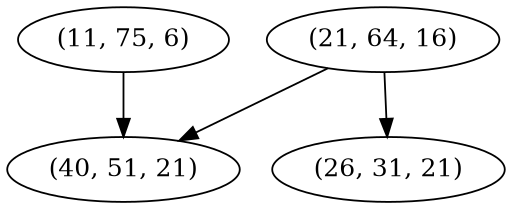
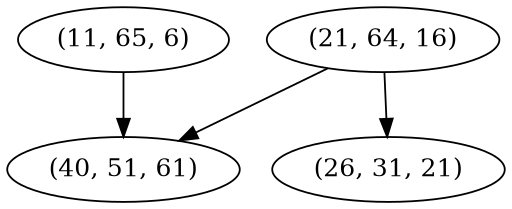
node "(11, 75, 6)": label "(11, 75, 6)" -> "(11, 65, 6)"
node "(40, 51, 21)": label "(40, 51, 21)" -> "(40, 51, 61)"
